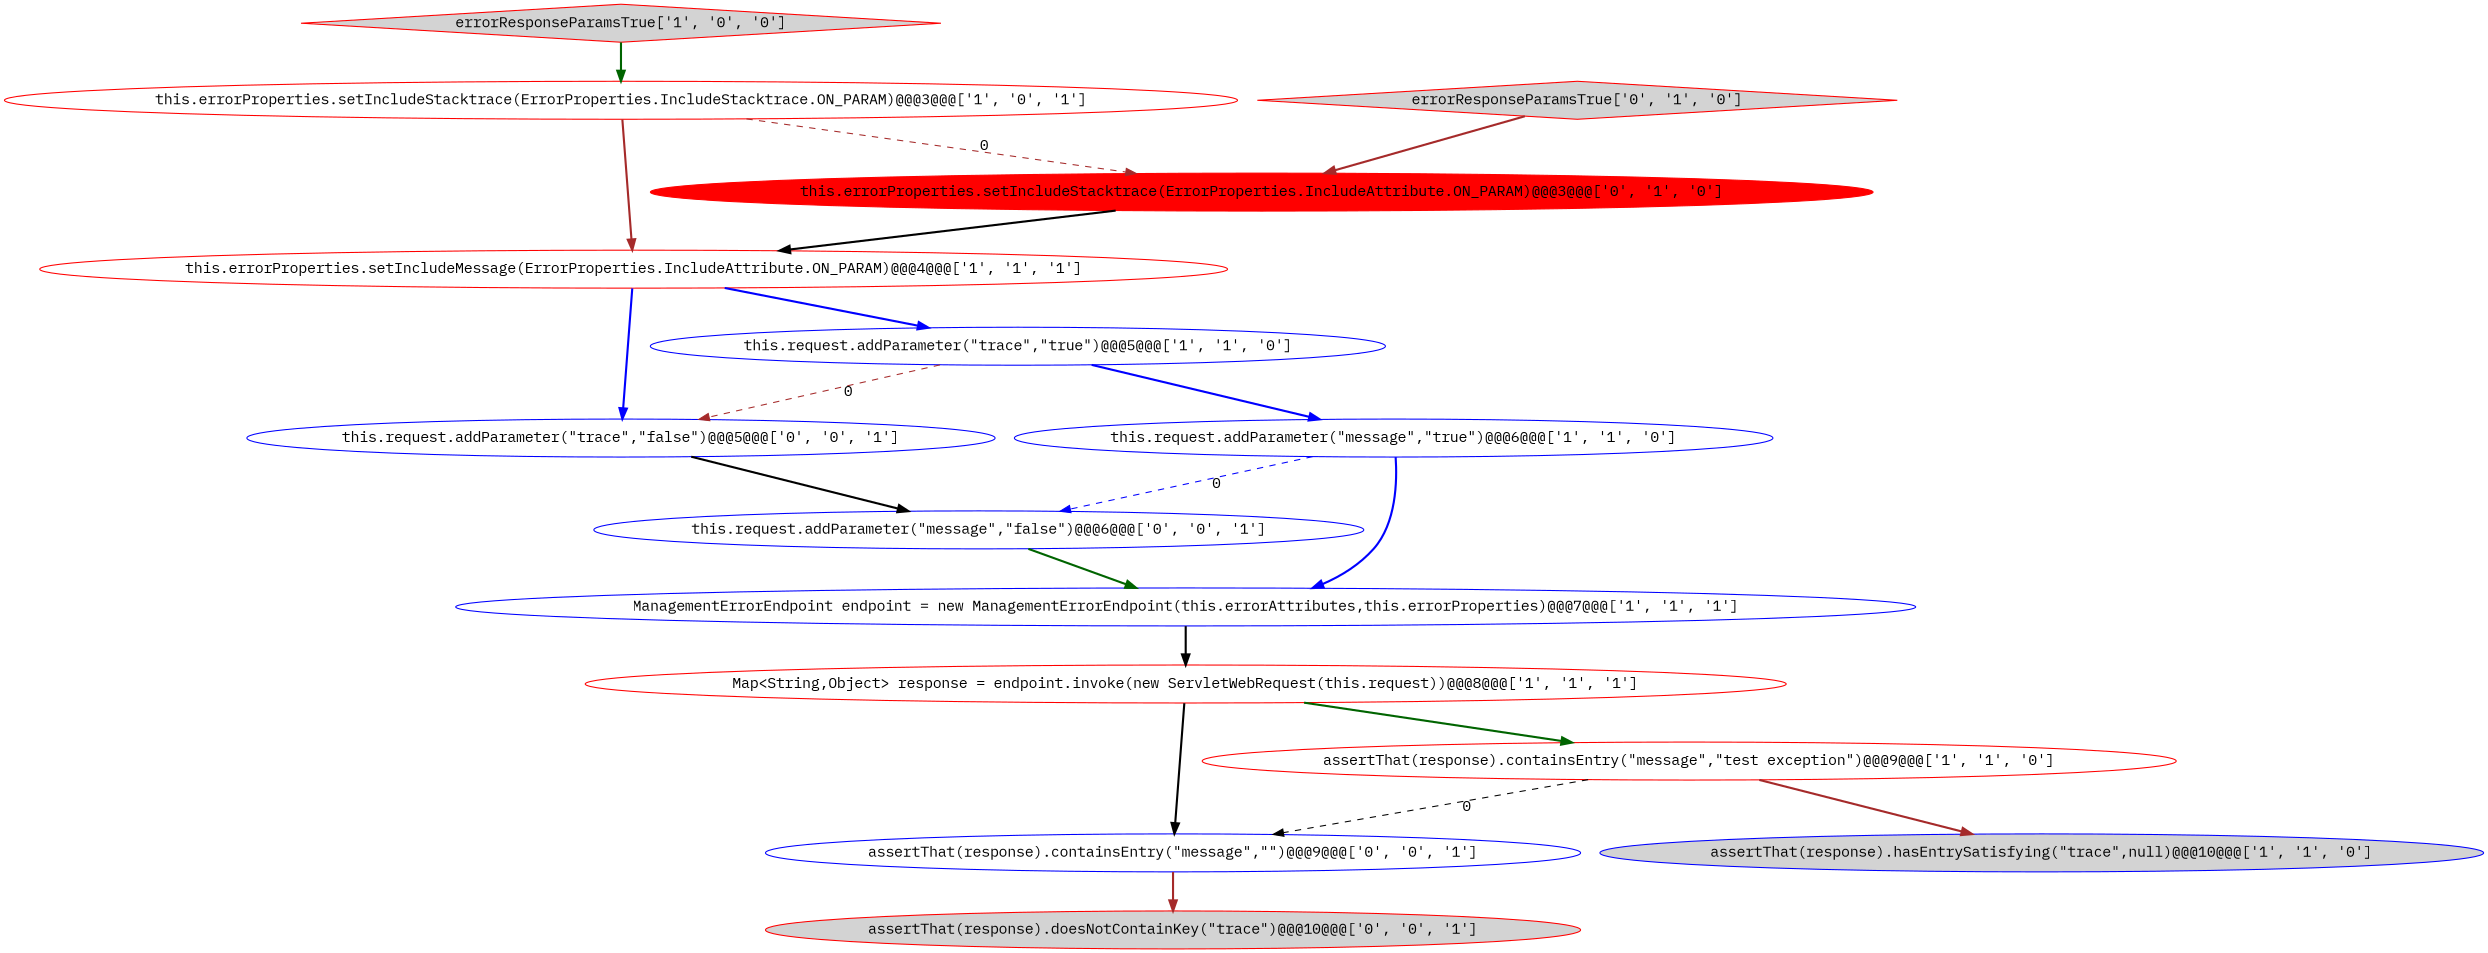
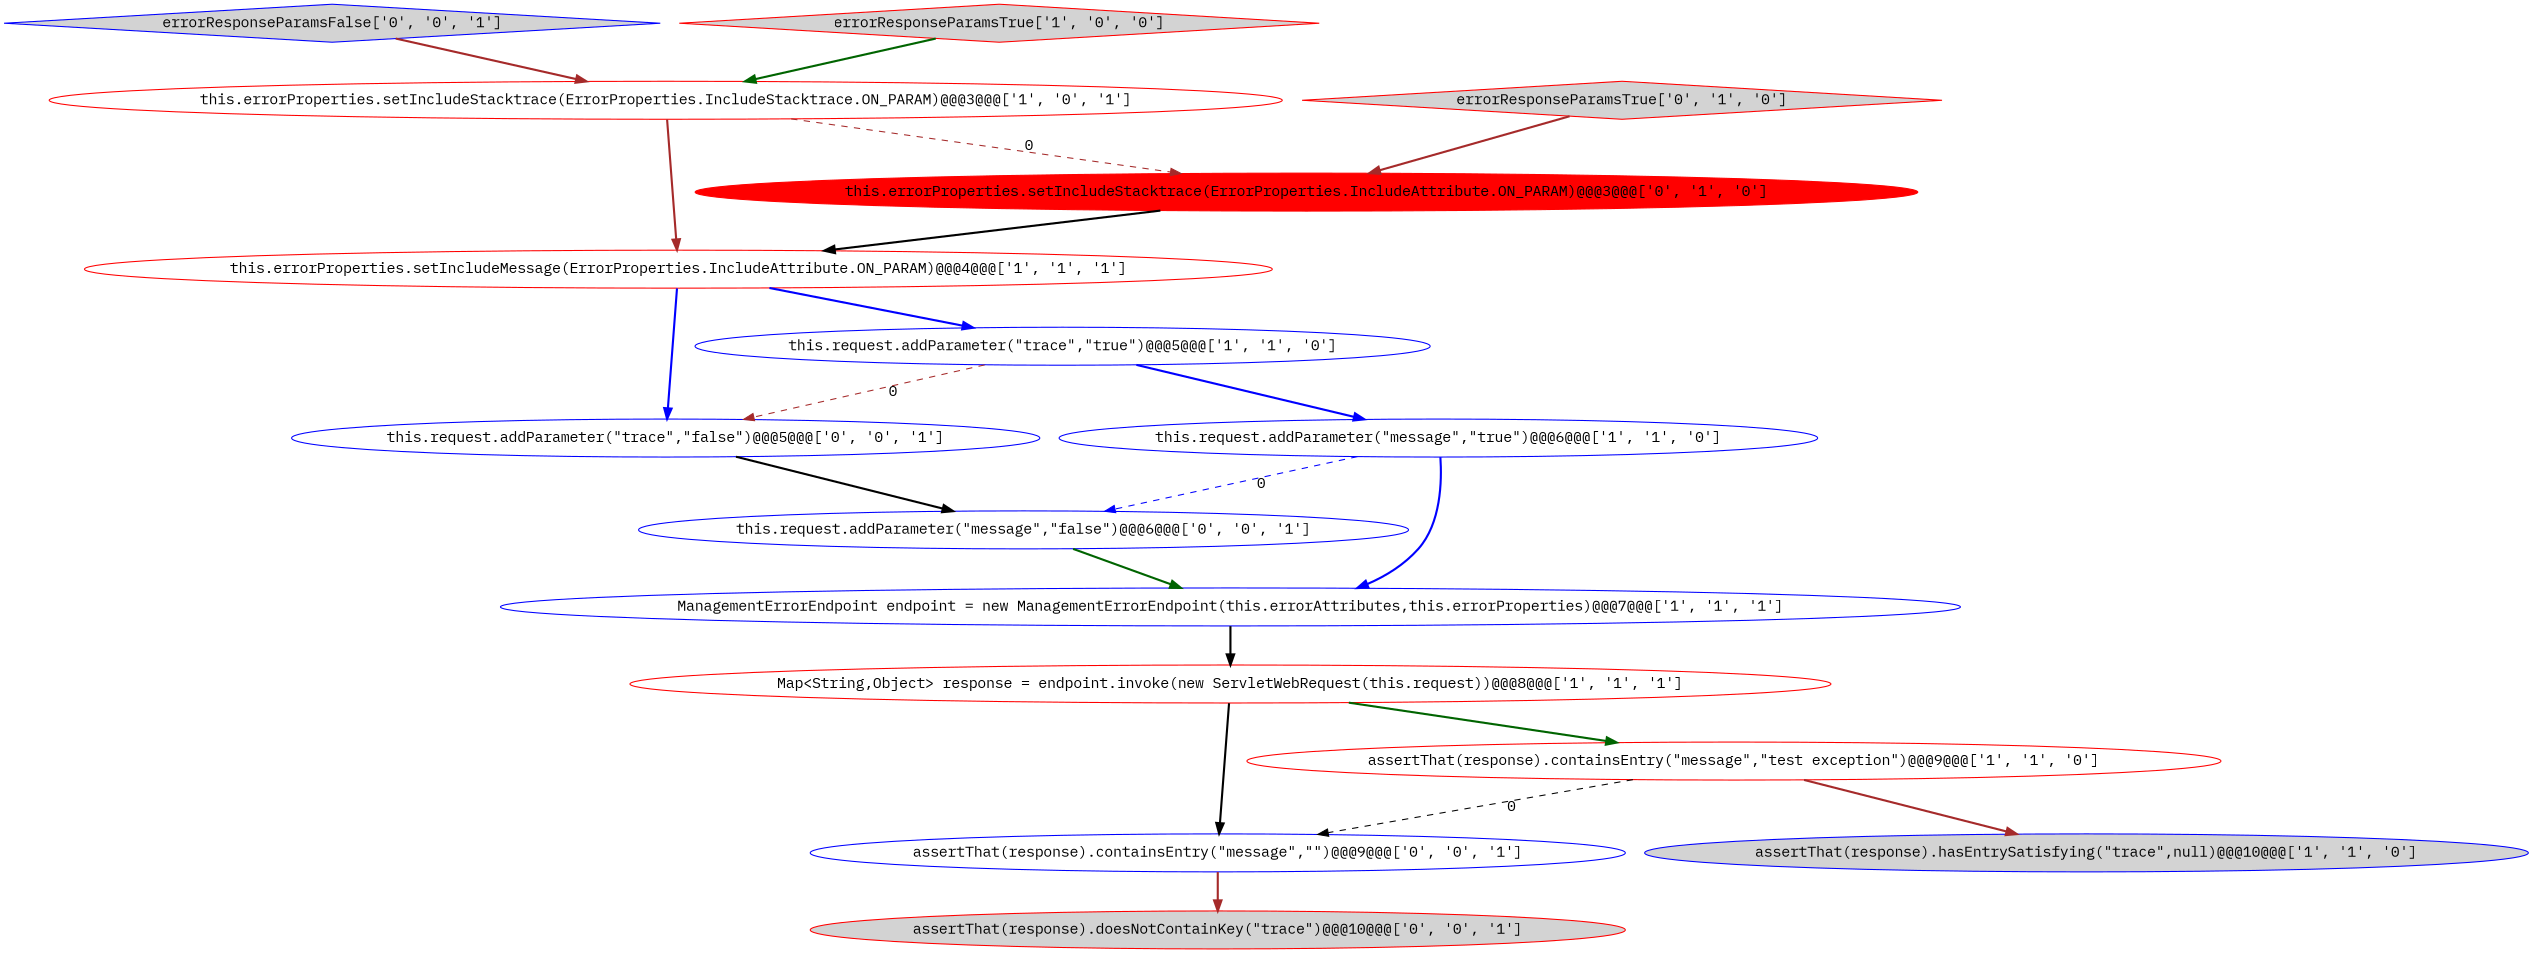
node "errorResponseParamsFalse['0', '0', '1']": added
